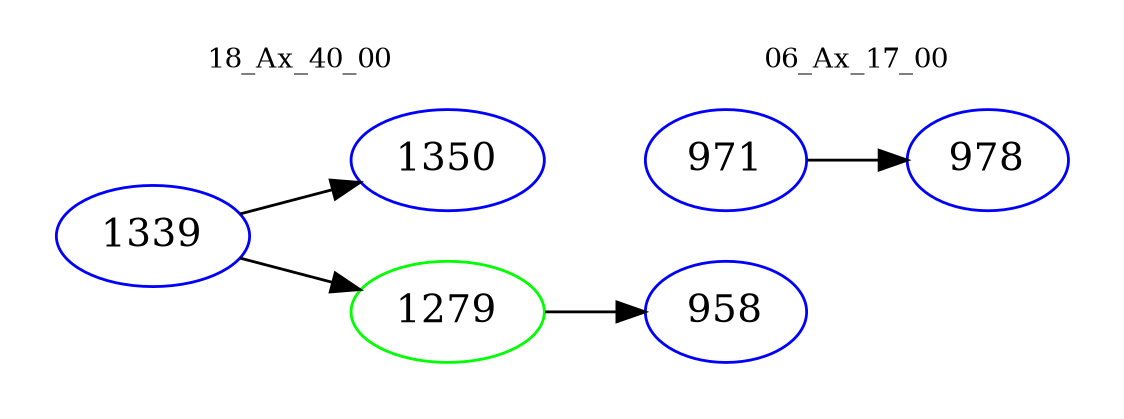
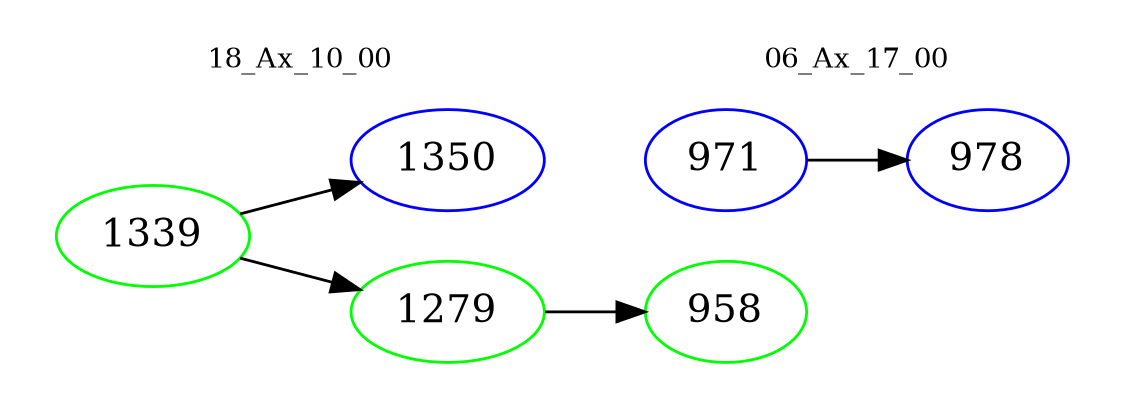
cluster "18_Ax_40_00": label "18_Ax_40_00" -> "18_Ax_10_00"
node "1339": color blue -> green
node "958": color blue -> green
